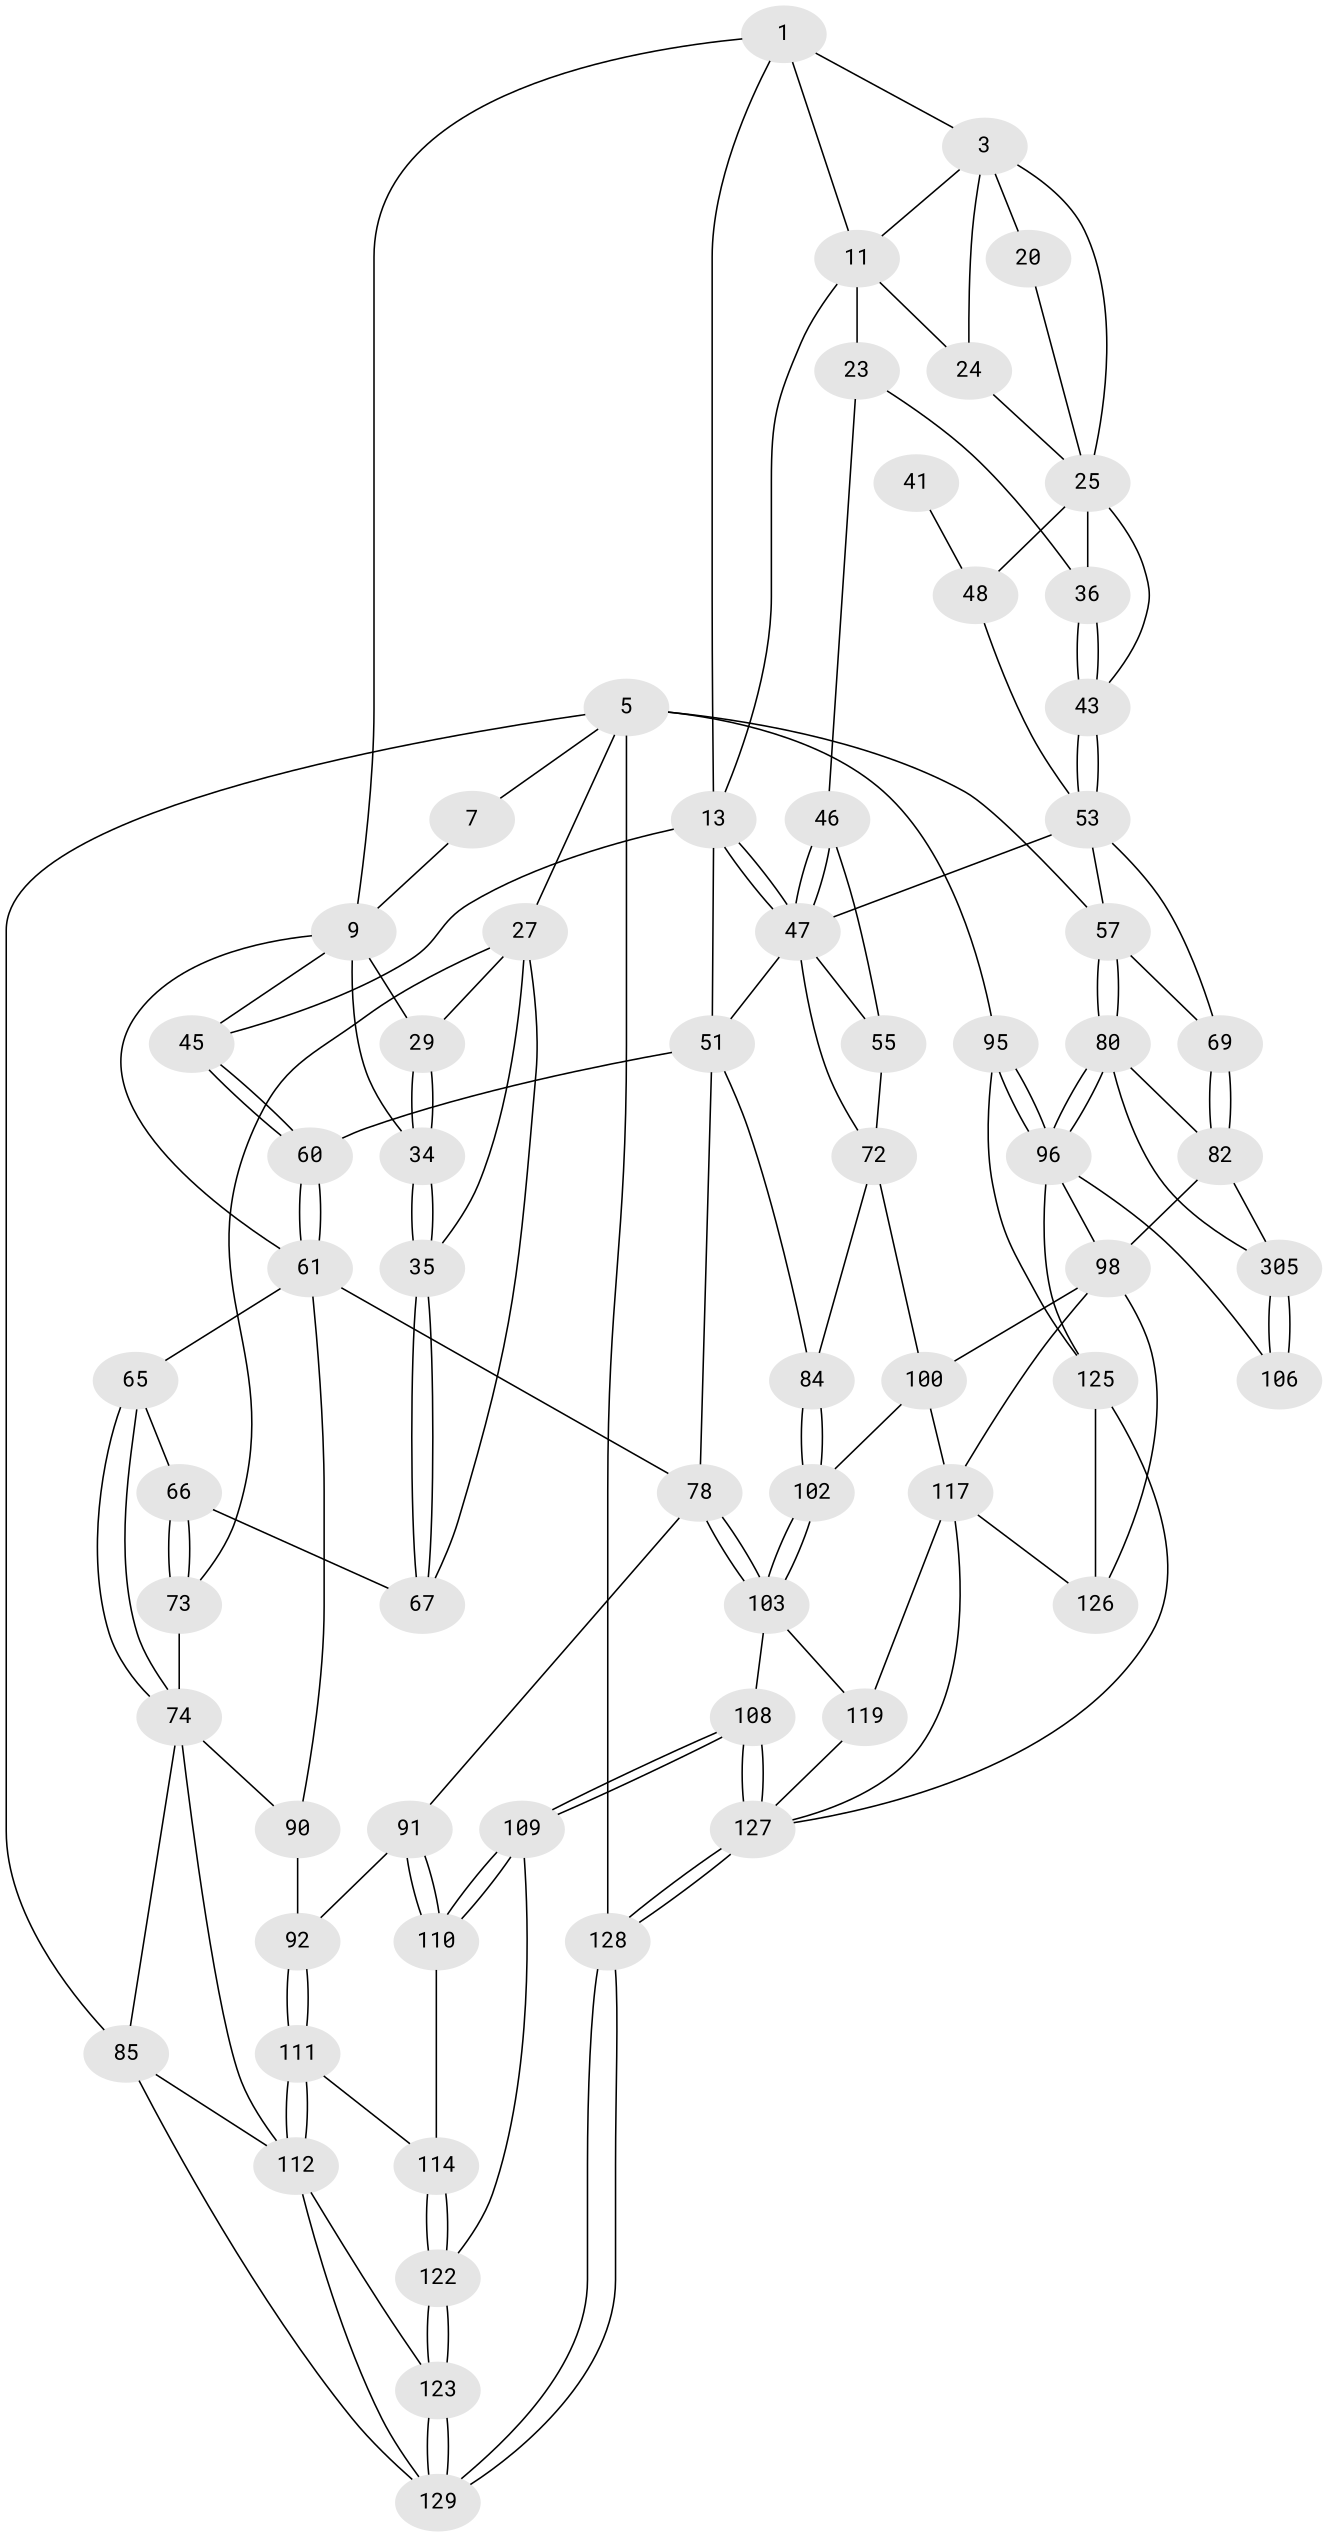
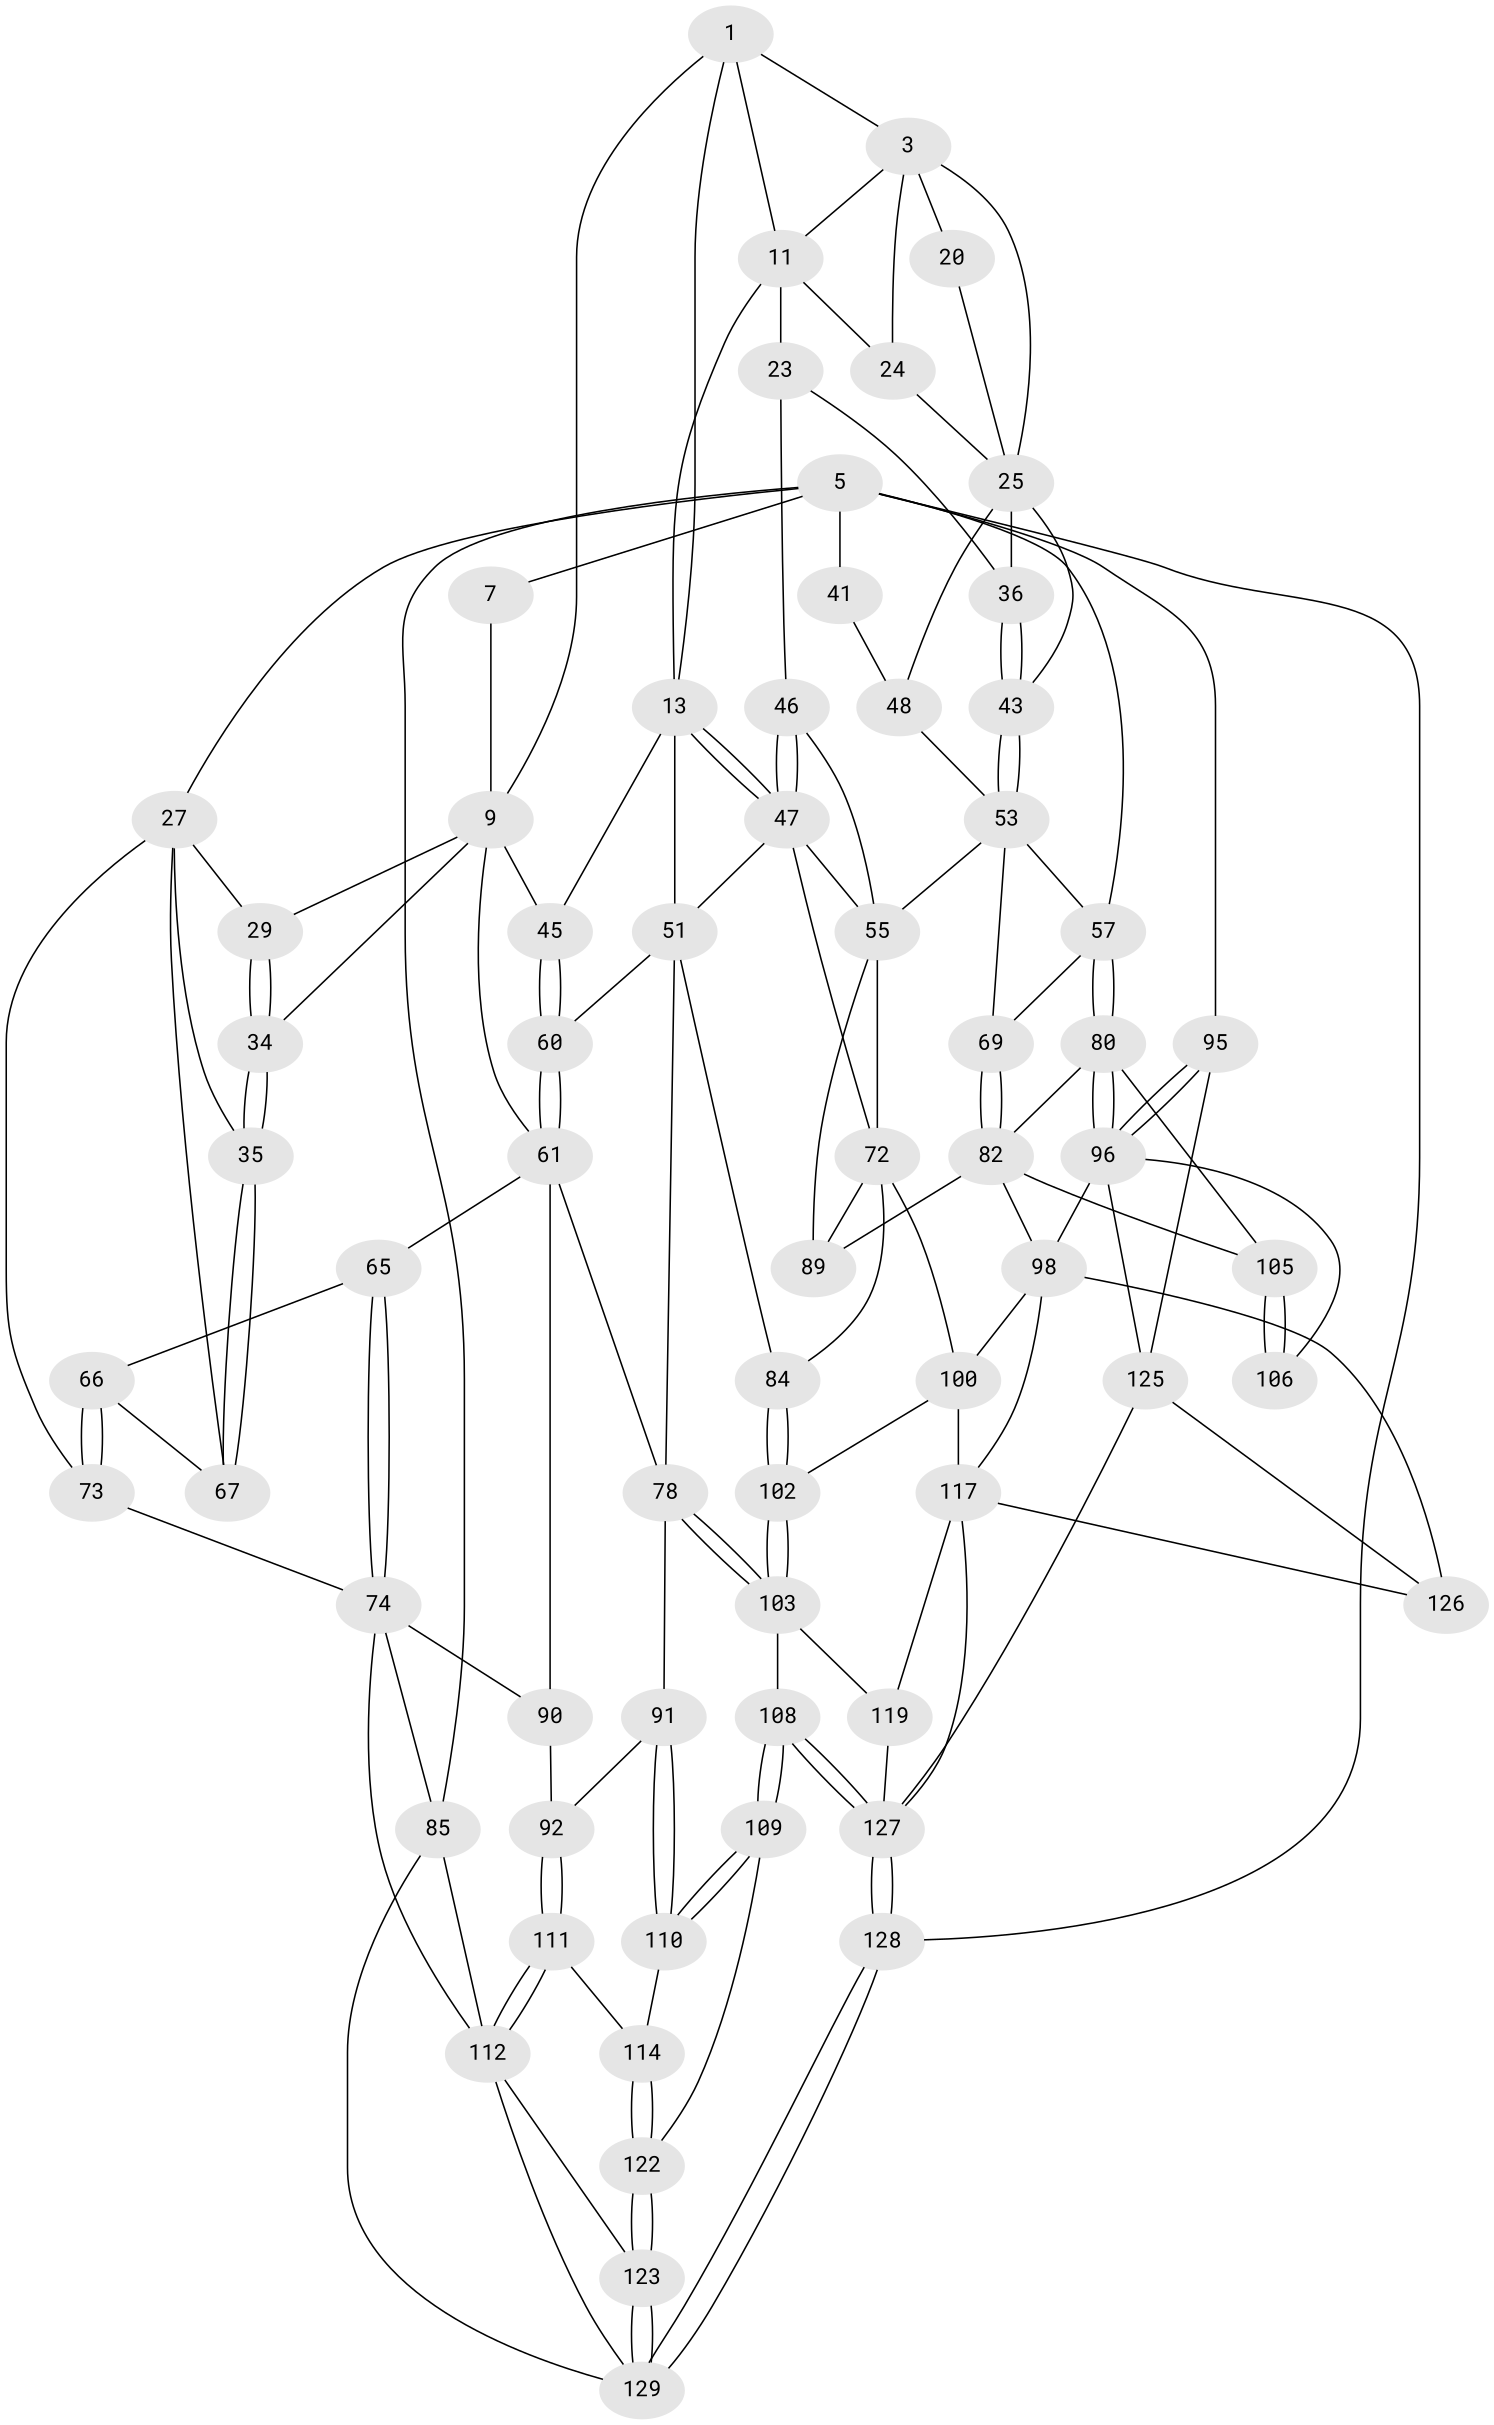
edge "5" -- "41": added
edge "53" -- "47": now "53" -- "55"
node "89": added
node "305": label "305" -> "105"
